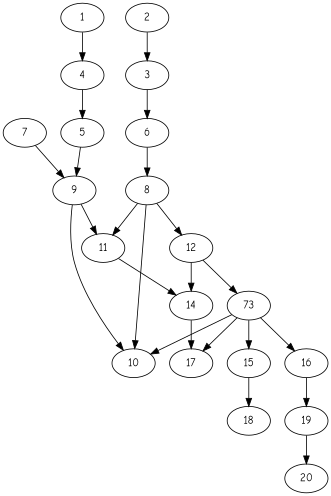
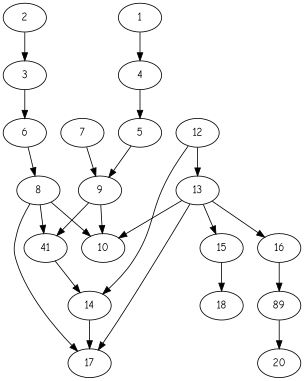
edge "8" -> "12": now "8" -> "17"
node "11": label "11" -> "41"
node "73": label "73" -> "13"
node "19": label "19" -> "89"
